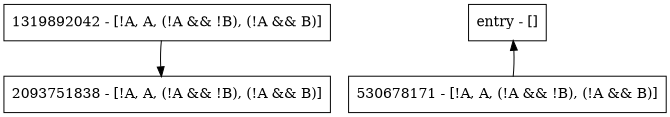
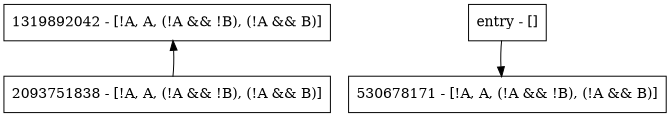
edge "1319892042 - [!A, A, (!A && !B), (!A && B)]" -> "2093751838 - [!A, A, (!A && !B), (!A && B)]": reversed
edge "530678171 - [!A, A, (!A && !B), (!A && B)]" -> "entry - []": reversed
